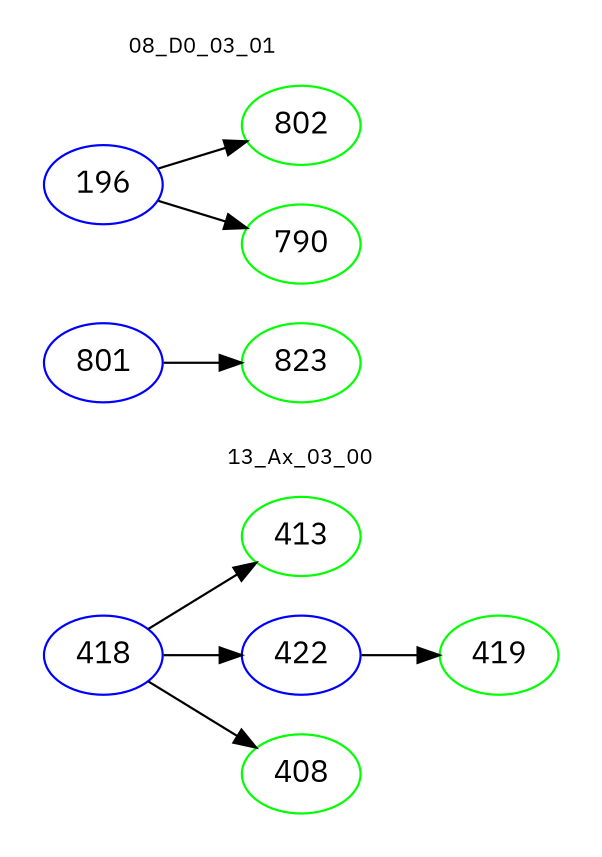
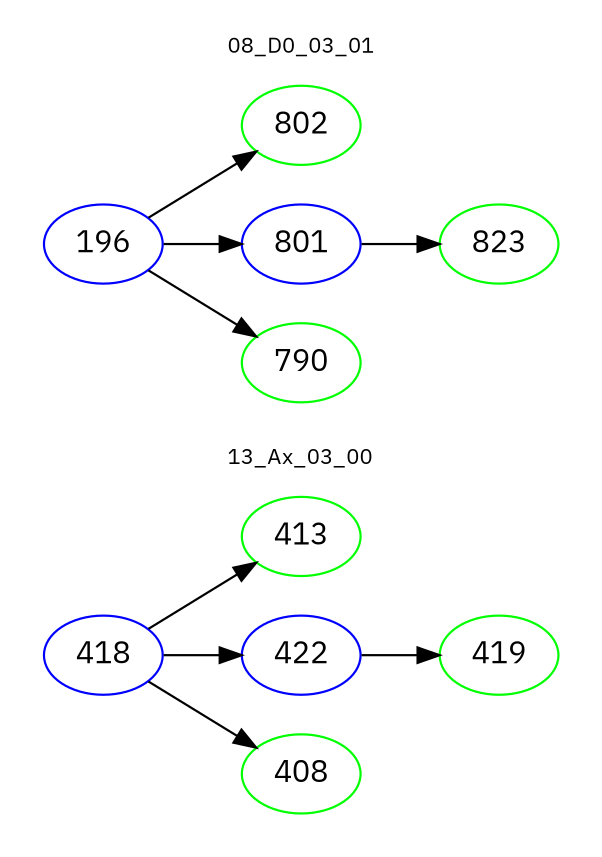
edge "196" -> "801": added
